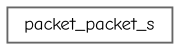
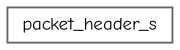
node "packet_packet_s": label "packet_packet_s" -> "packet_header_s"
